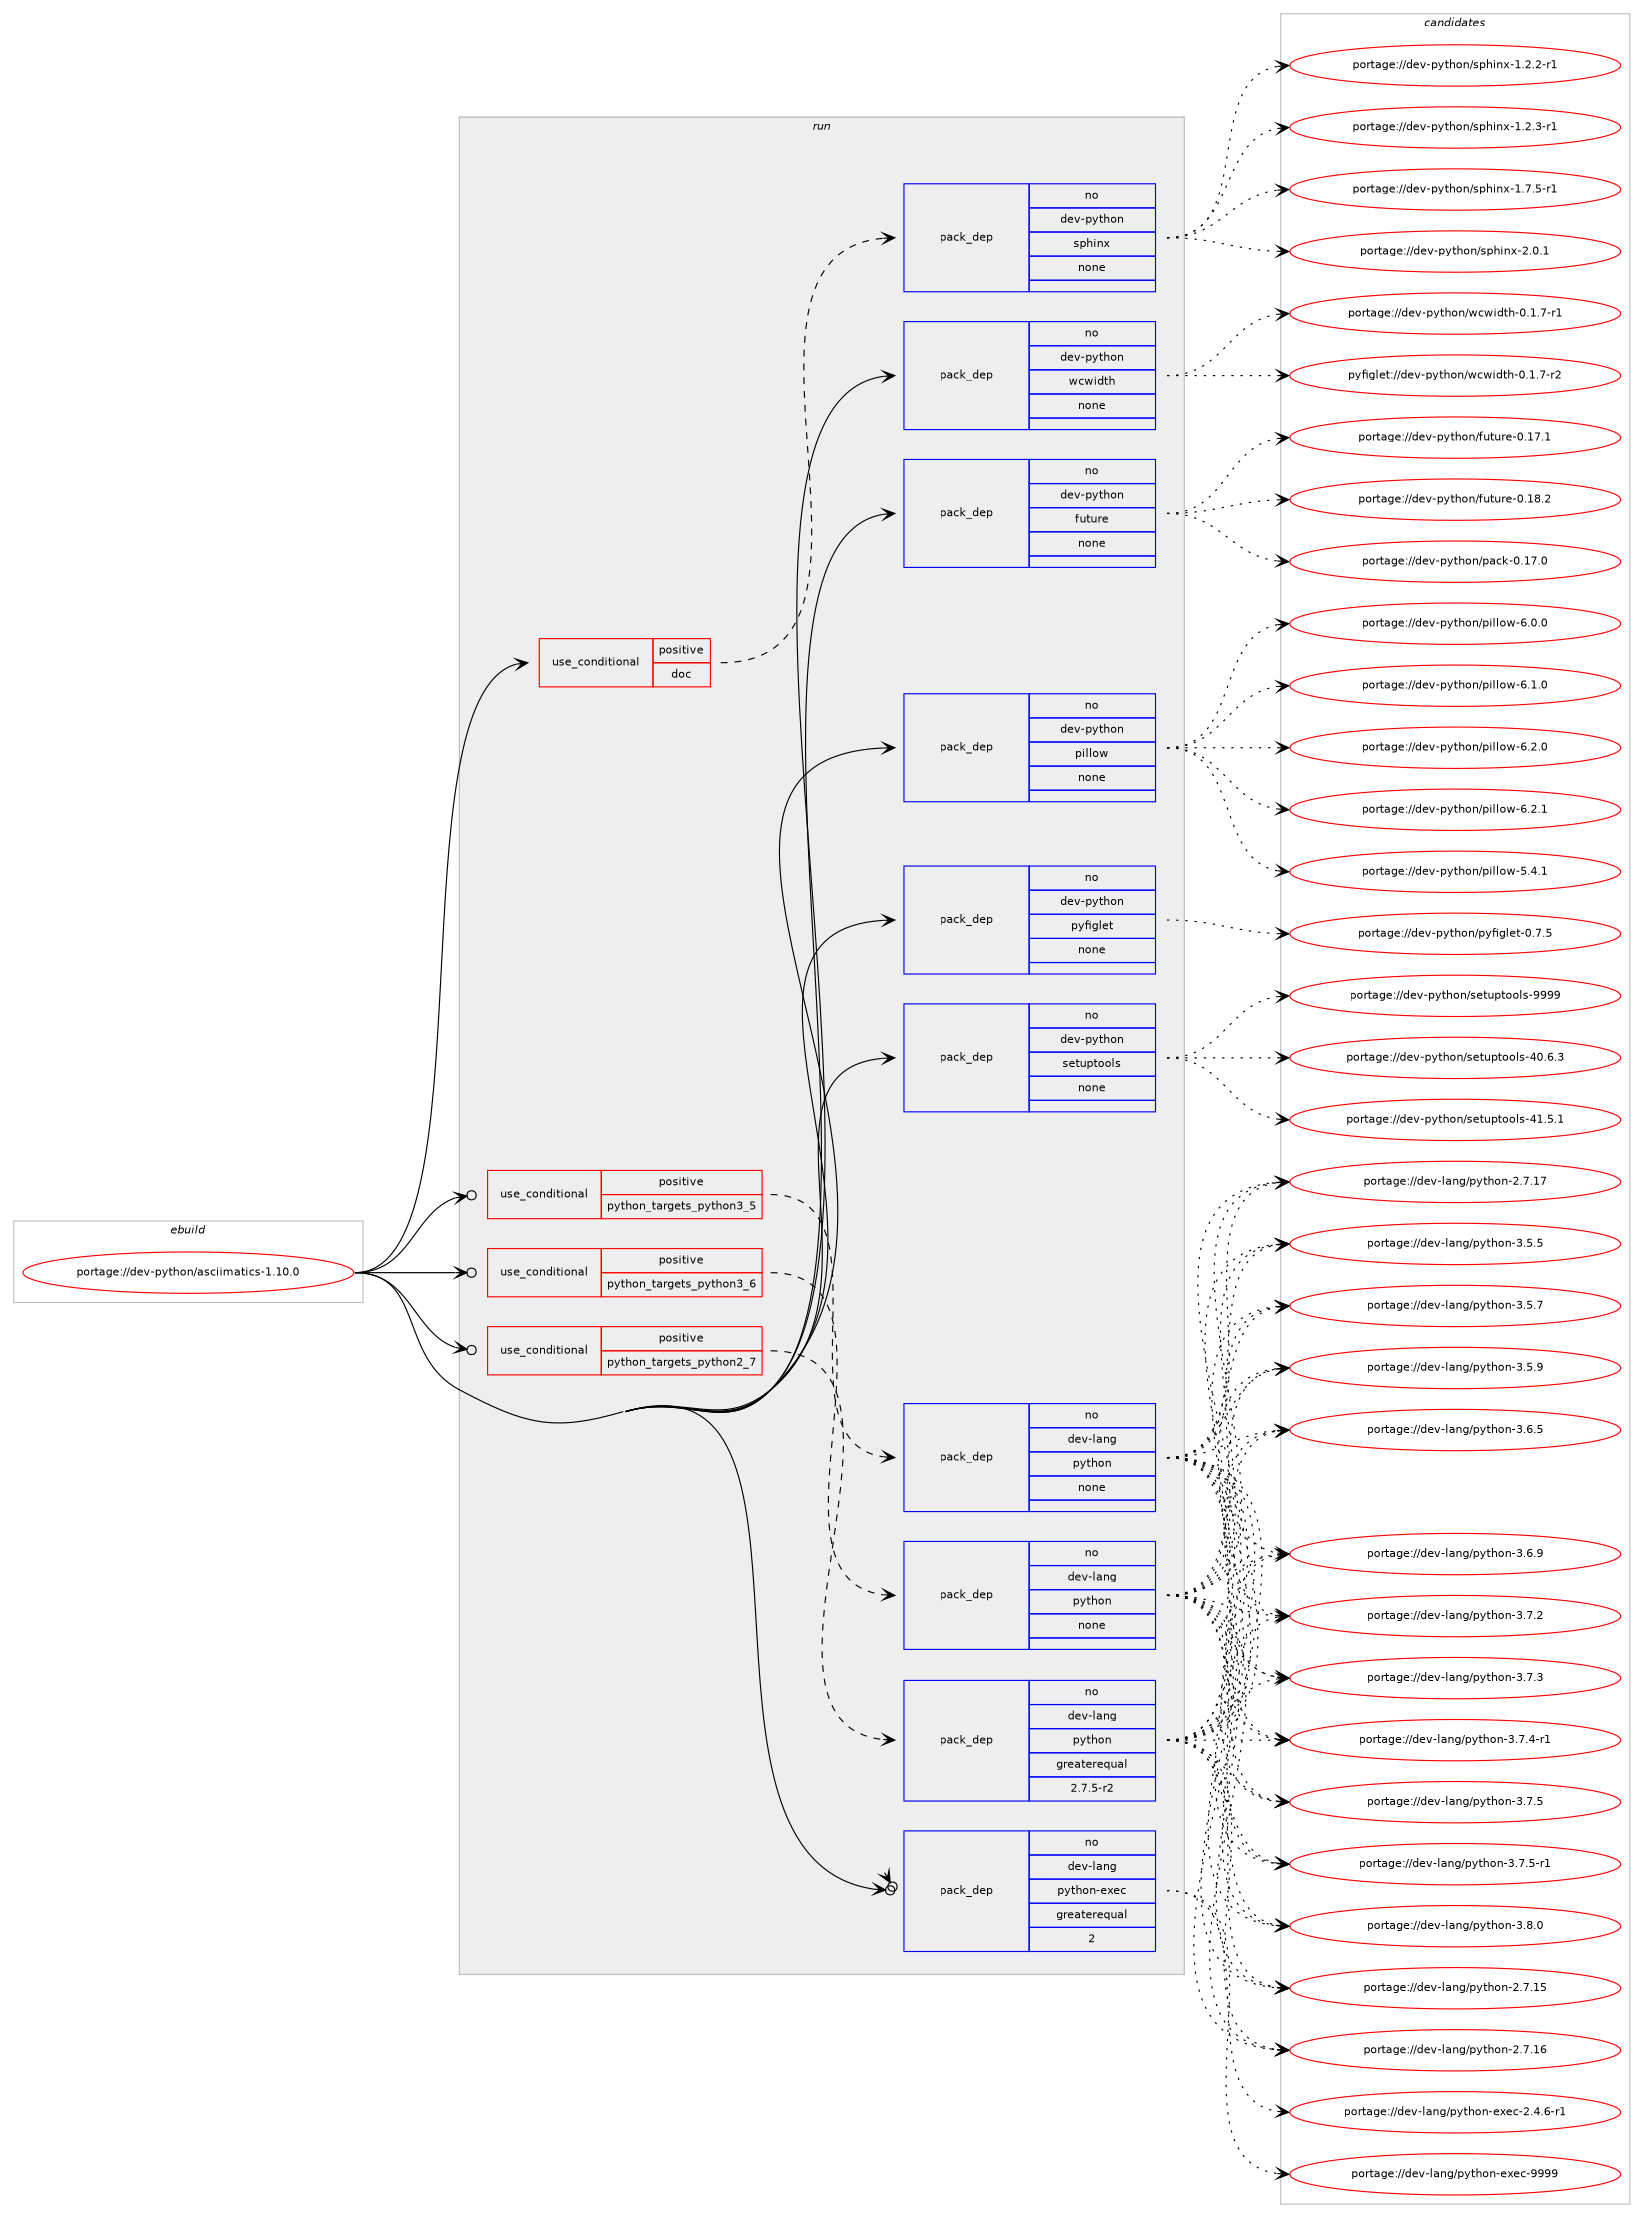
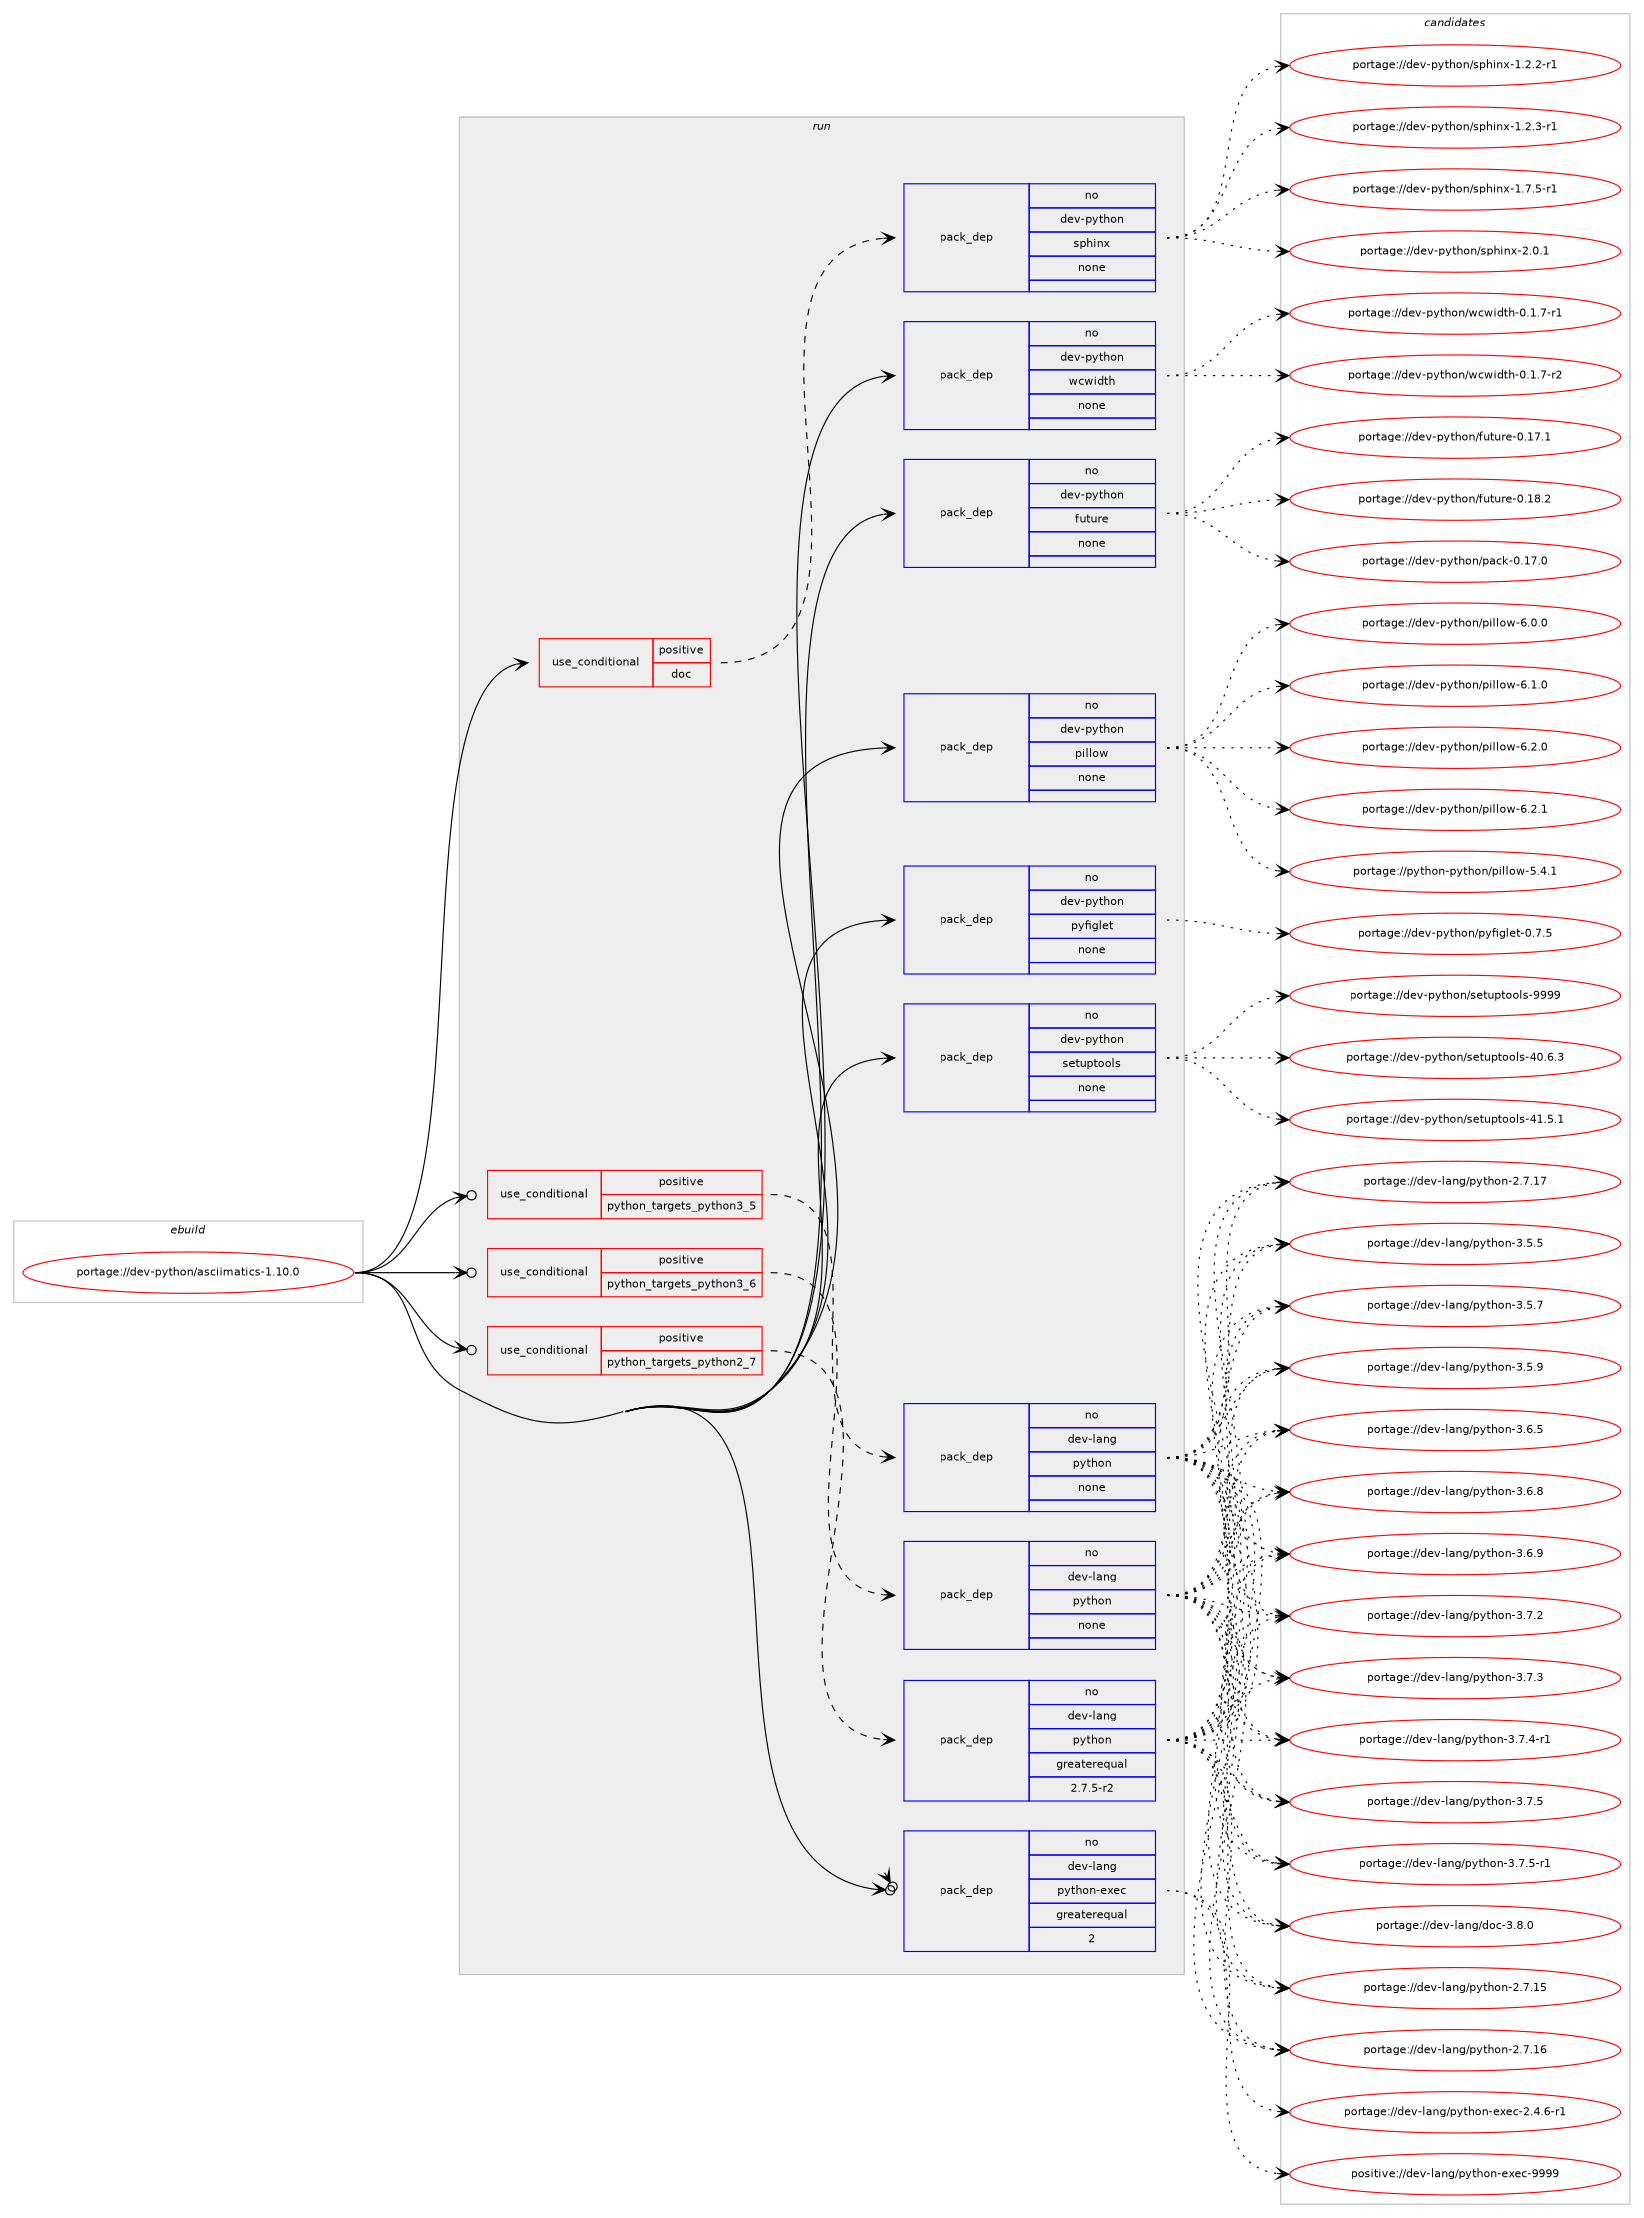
node "pyfiglet://dev-python/wcwidth-0.1.7-r2": label "pyfiglet://dev-python/wcwidth-0.1.7-r2" -> "portage://dev-python/wcwidth-0.1.7-r2"
node "portage://dev-python/pillow-5.4.1": label "portage://dev-python/pillow-5.4.1" -> "portage://python-python/pillow-5.4.1"
node "portage://dev-lang/python-3.6.8": added
node "portage://dev-lang/python-3.8.0": label "portage://dev-lang/python-3.8.0" -> "portage://dev-lang/doc-3.8.0"
node "portage://dev-lang/python-exec-9999": label "portage://dev-lang/python-exec-9999" -> "positive://dev-lang/python-exec-9999"
